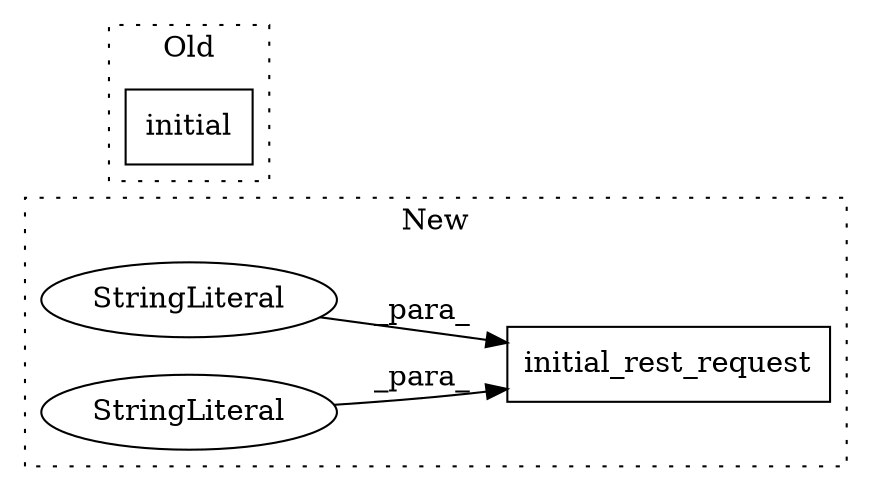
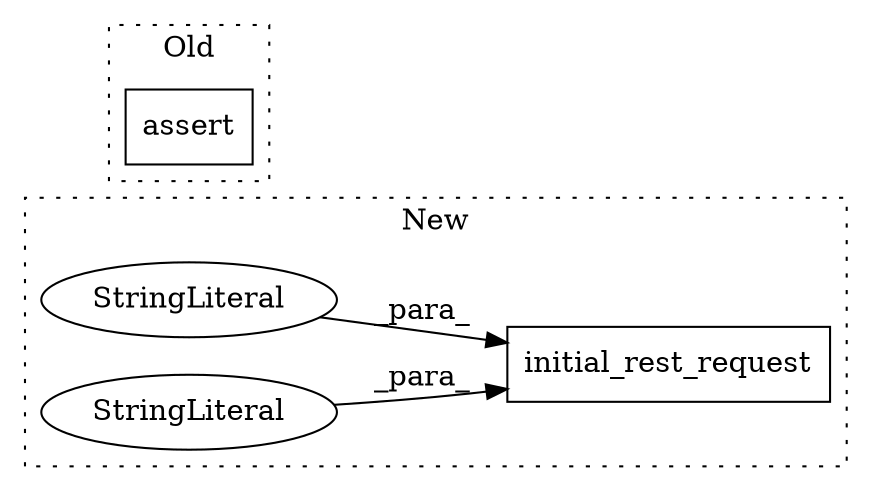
node "initial": label "initial" -> "assert"
